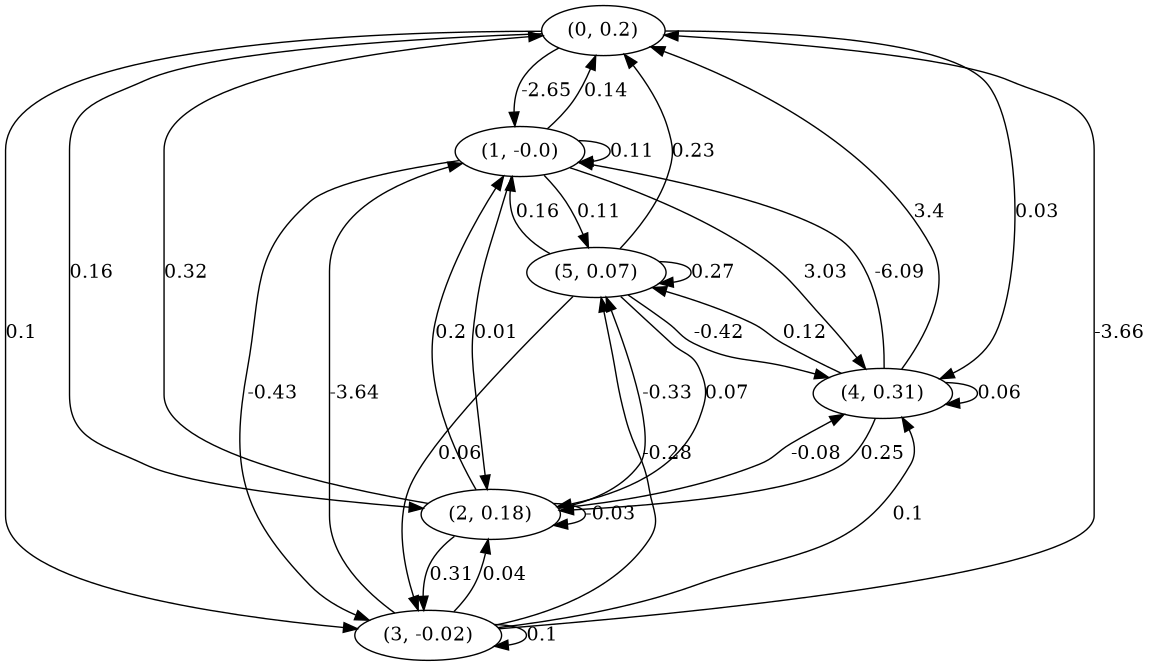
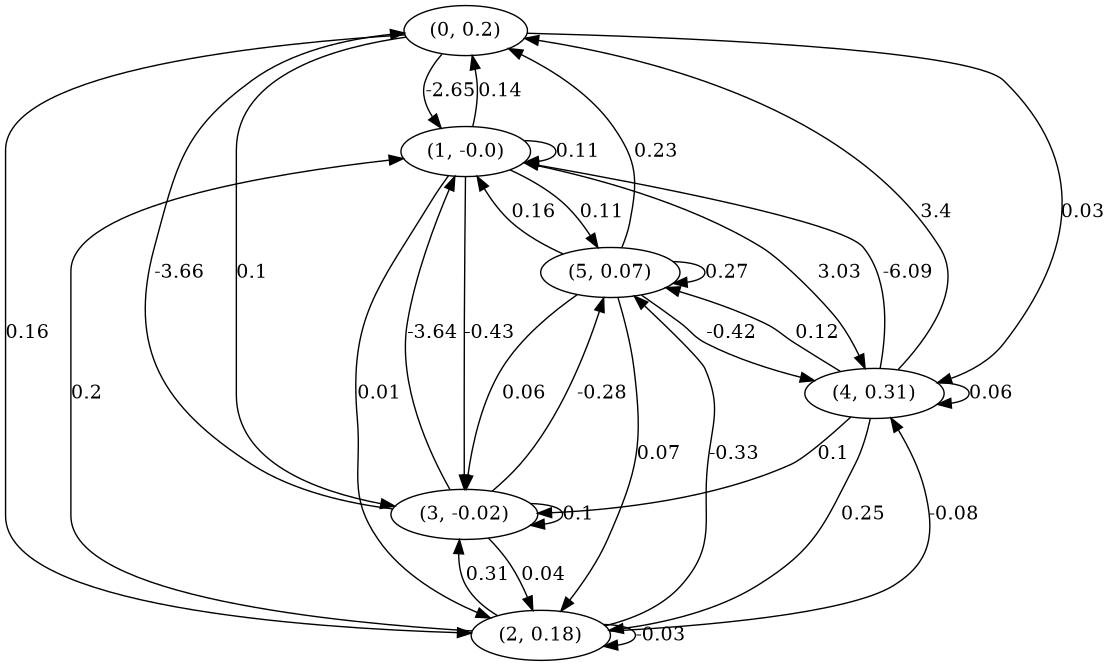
edge "(2, 0.18)" -> "(0, 0.2)": removed, label "0.32"
edge "(3, -0.02)" -> "(4, 0.31)": reversed
